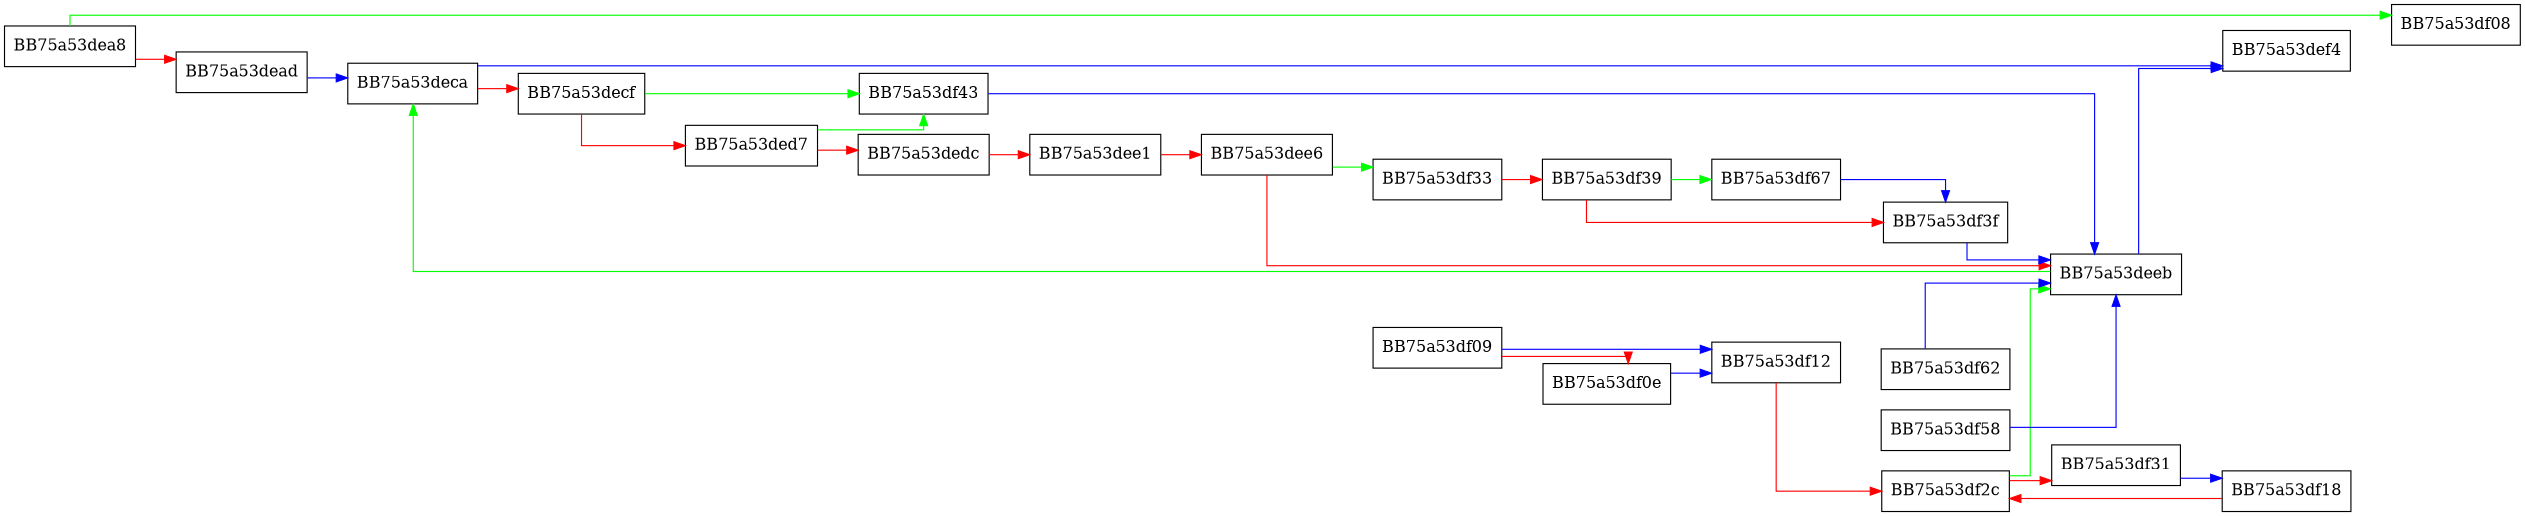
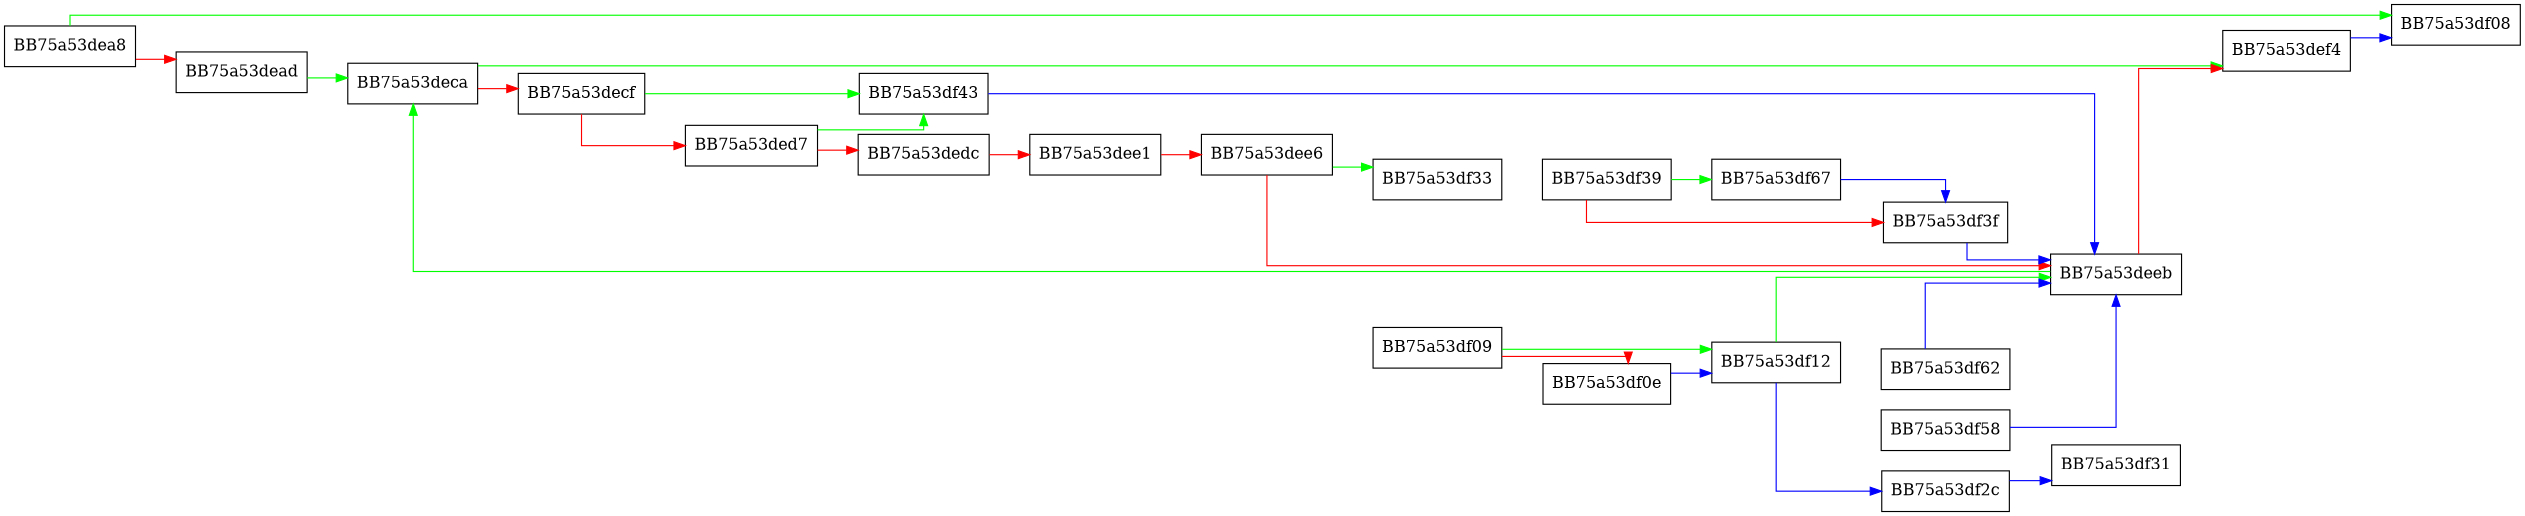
edge "BB75a53def4" -> "BB75a53df08": added
edge "BB75a53deca" -> "BB75a53def4": color blue -> green
edge "BB75a53dead" -> "BB75a53deca": color blue -> green
edge "BB75a53deeb" -> "BB75a53def4": color blue -> red
edge "BB75a53df33" -> "BB75a53df39": removed
edge "BB75a53df09" -> "BB75a53df12": color blue -> green
edge "BB75a53df2c" -> "BB75a53deeb": now "BB75a53df12" -> "BB75a53deeb"
edge "BB75a53df2c" -> "BB75a53df31": color red -> blue
edge "BB75a53df12" -> "BB75a53df2c": color red -> blue
node "BB75a53df18": removed
